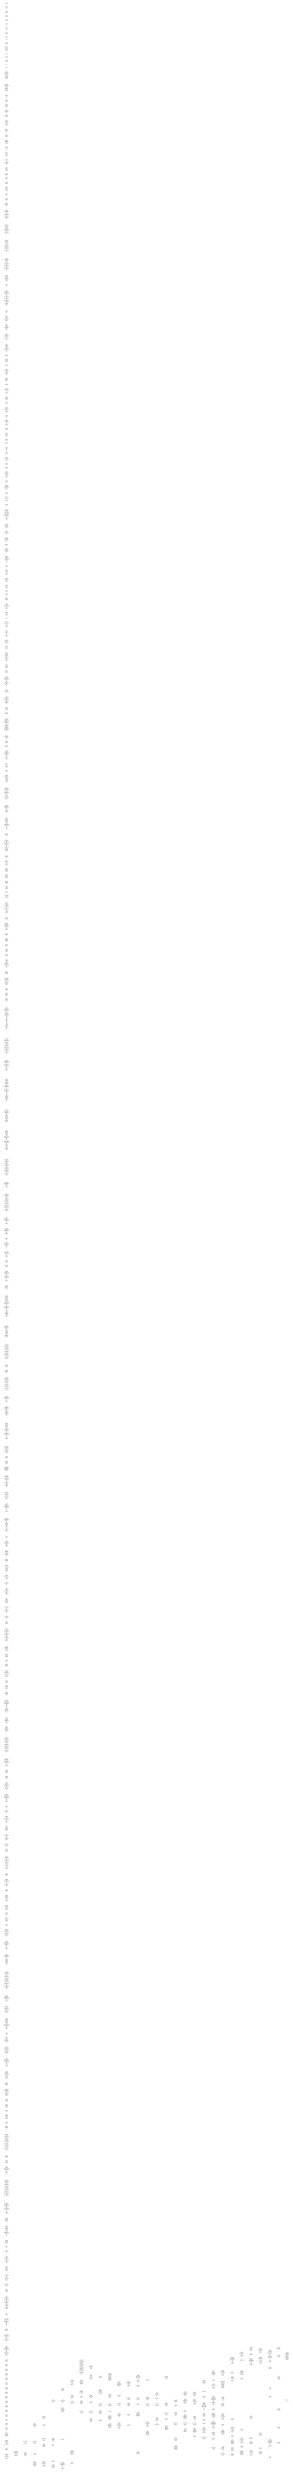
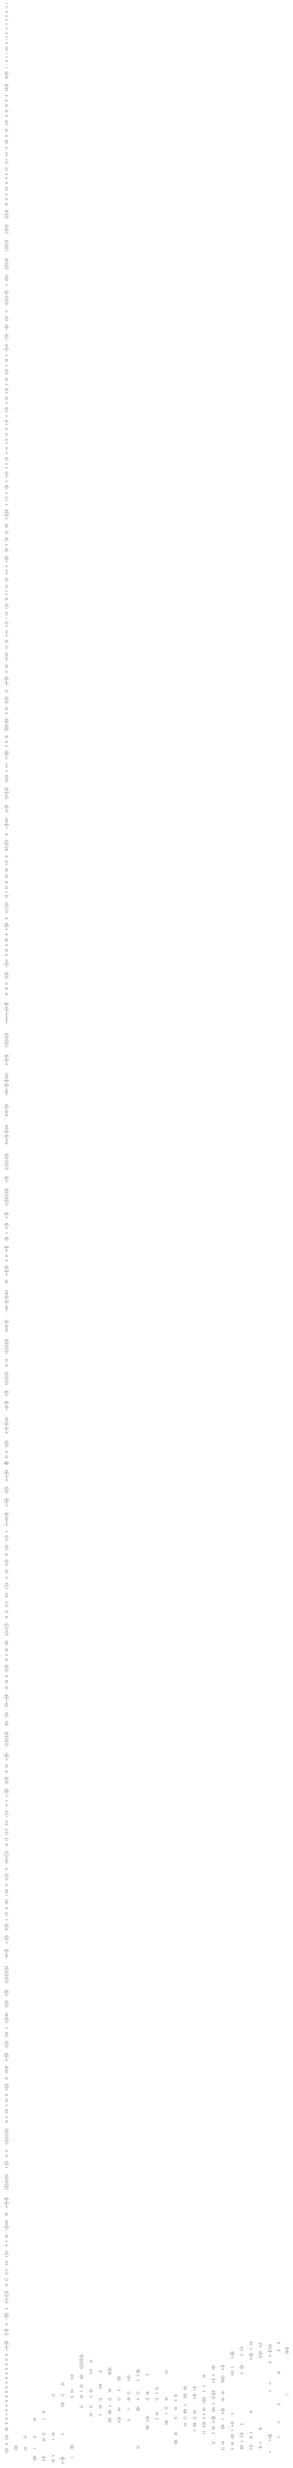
node "# 0x1032 JUMPDEST PUSHX Data PUSHX Data JUMPI": removed
